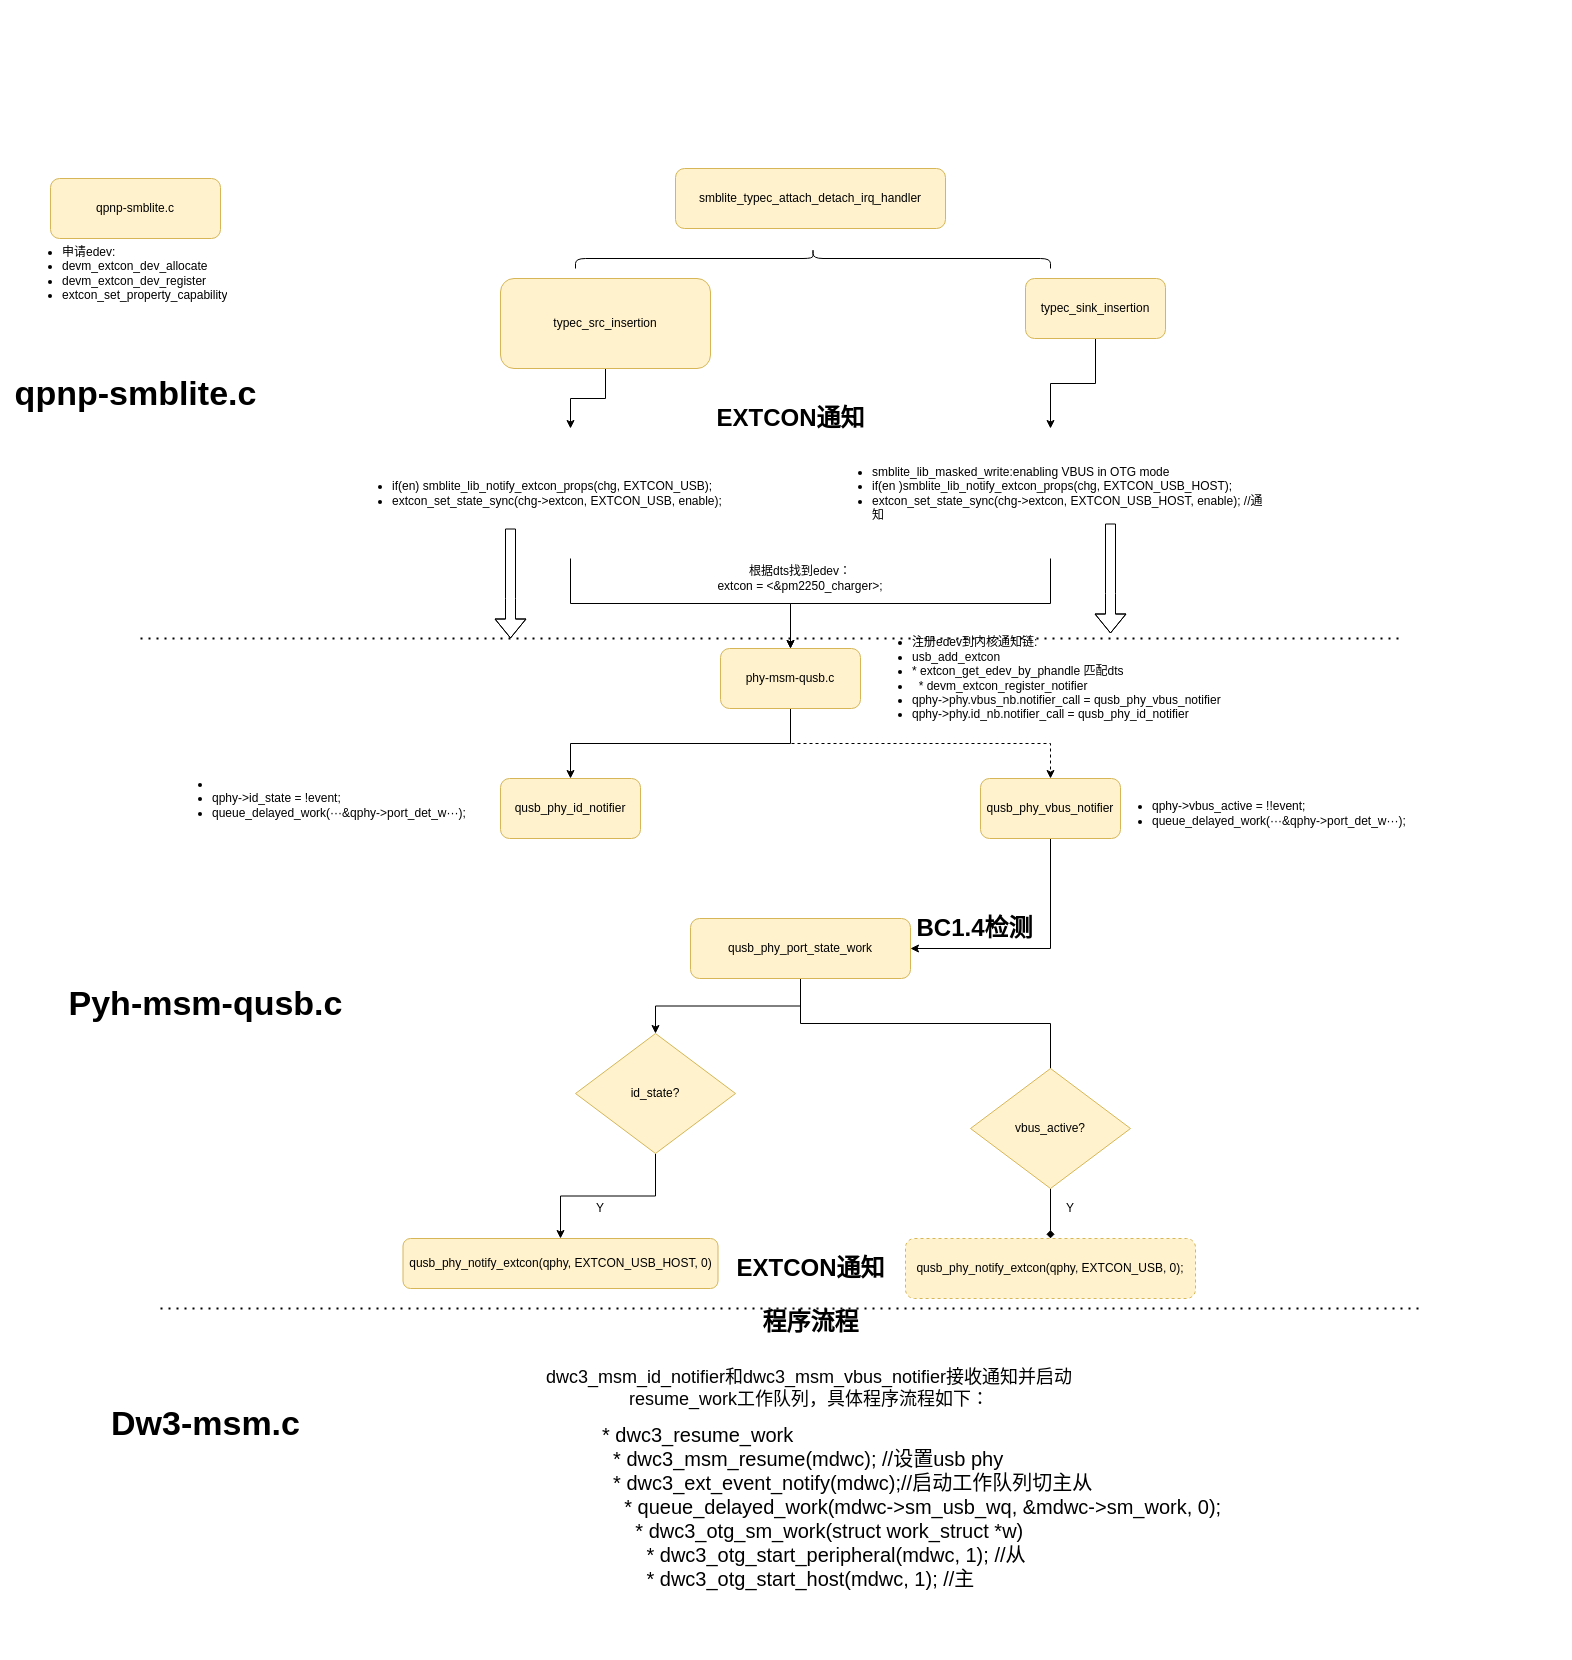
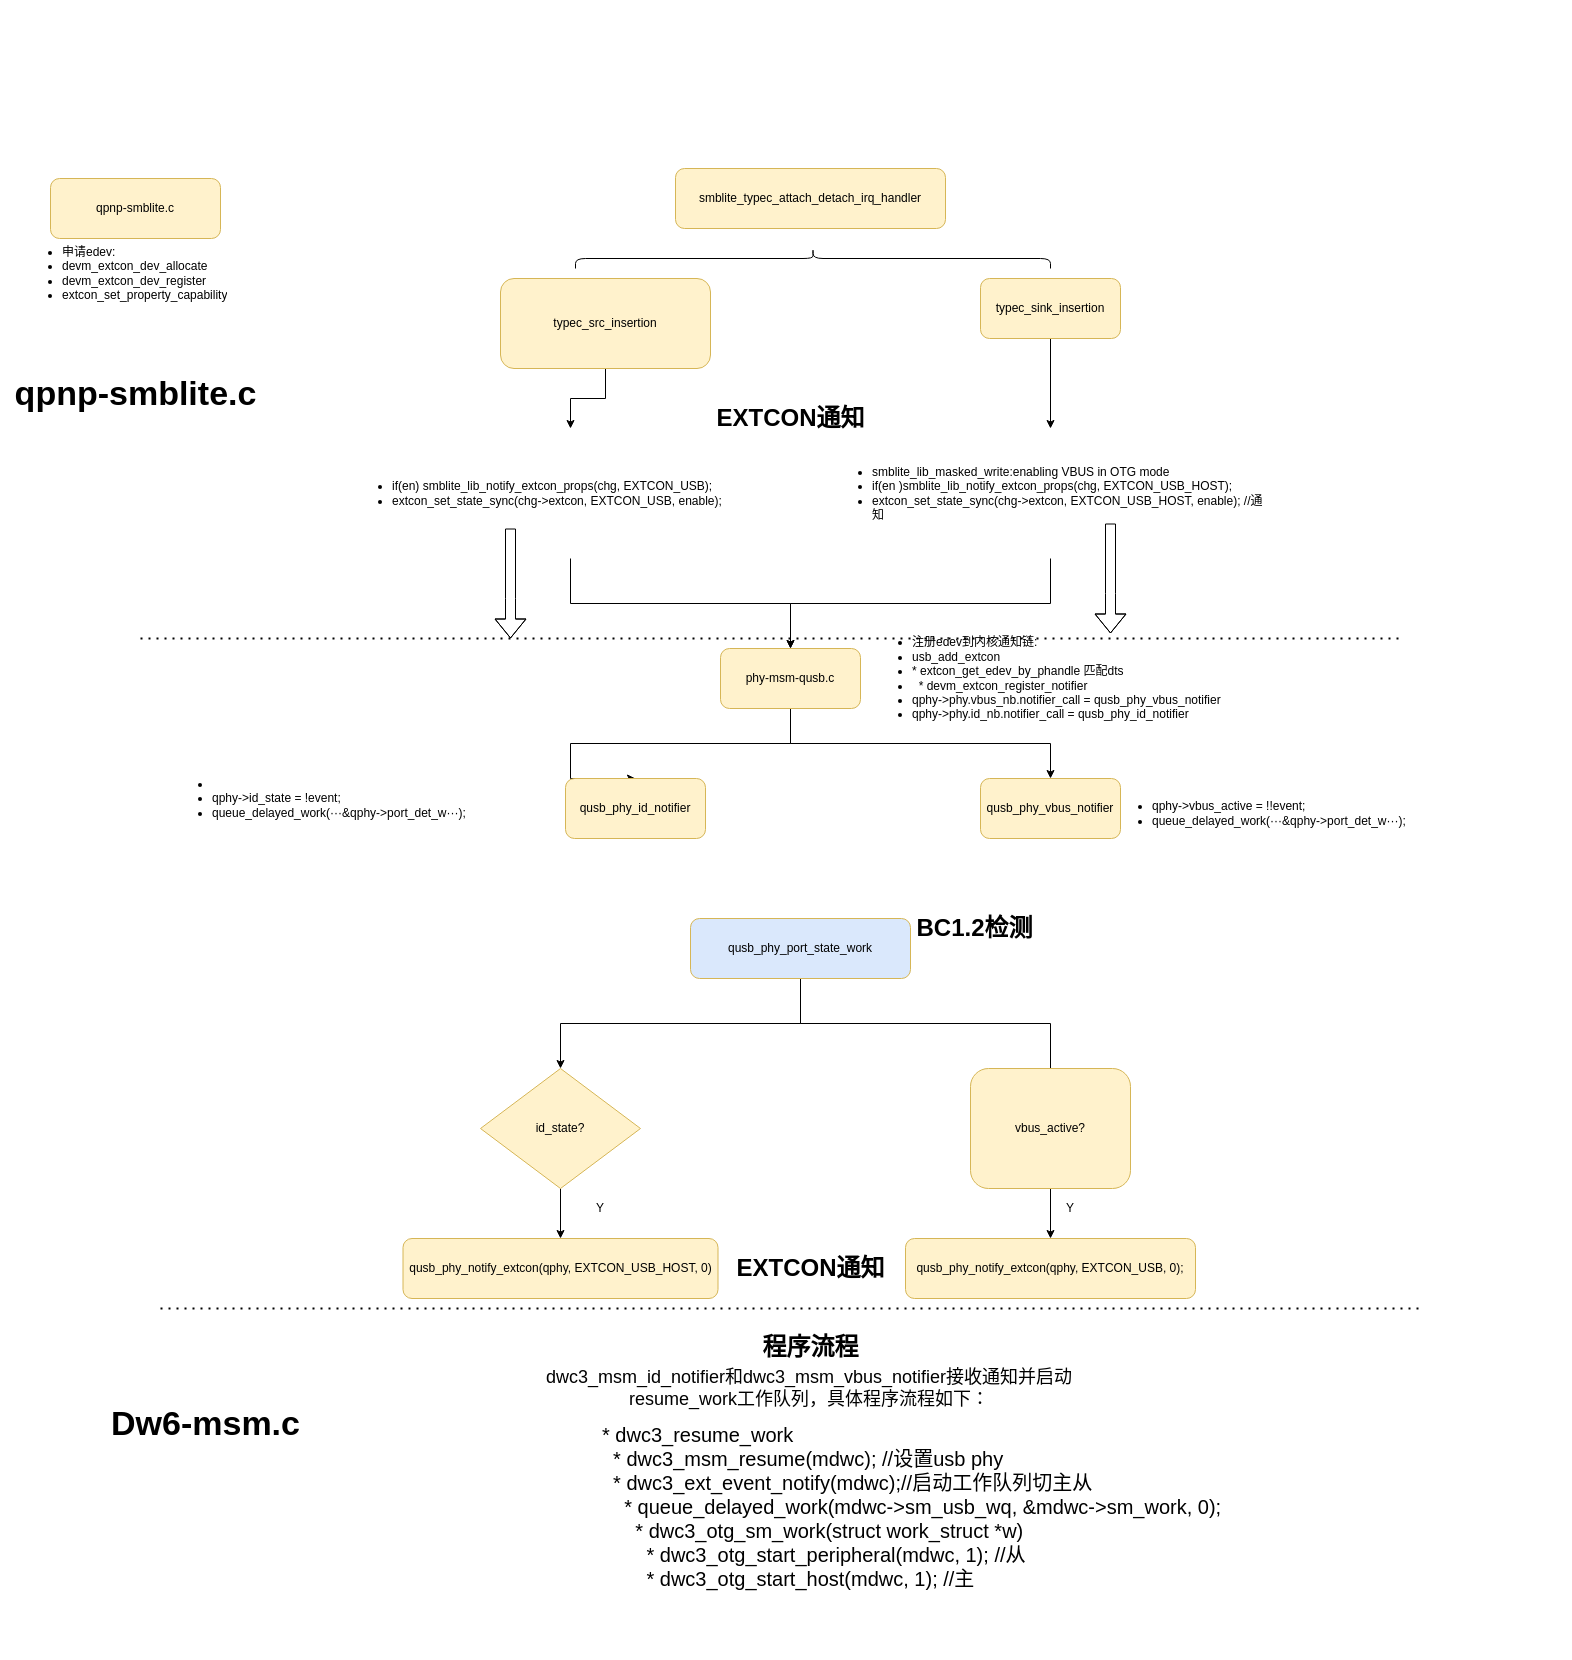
node "typec_sink_insertion": moved (1096, 309) -> (1051, 309)
node "根据dts找到edev： extcon = <&pm2250_charger>;": removed
edge "phy-msm-qusb.c" -> "qusb_phy_vbus_notifier": style dashed -> solid
node "qusb_phy_id_notifier": moved (571, 809) -> (636, 809)
node "BC1.4检测": label "BC1.4检测" -> "BC1.2检测"
node "qusb_phy_port_state_work": fillcolor #fff2cc -> #dae8fc
edge "qusb_phy_vbus_notifier" -> "qusb_phy_port_state_work": removed
node "Pyh-msm-qusb.c": removed
node "id_state?": moved (656, 1094) -> (561, 1129)
node "vbus_active?": shape diamond -> rounded rectangle
edge "vbus_active?" -> "qusb_phy_notify_extcon(qphy, EXTCON_USB, 0);": arrowhead diamond -> classic
node "qusb_phy_notify_extcon(qphy, EXTCON_USB_HOST, 0)": size 315x50 -> 315x60
node "qusb_phy_notify_extcon(qphy, EXTCON_USB, 0);": style dashed -> solid
node "程序流程": moved (811, 1323) -> (811, 1348)
node "Dw3-msm.c": label "Dw3-msm.c" -> "Dw6-msm.c"
